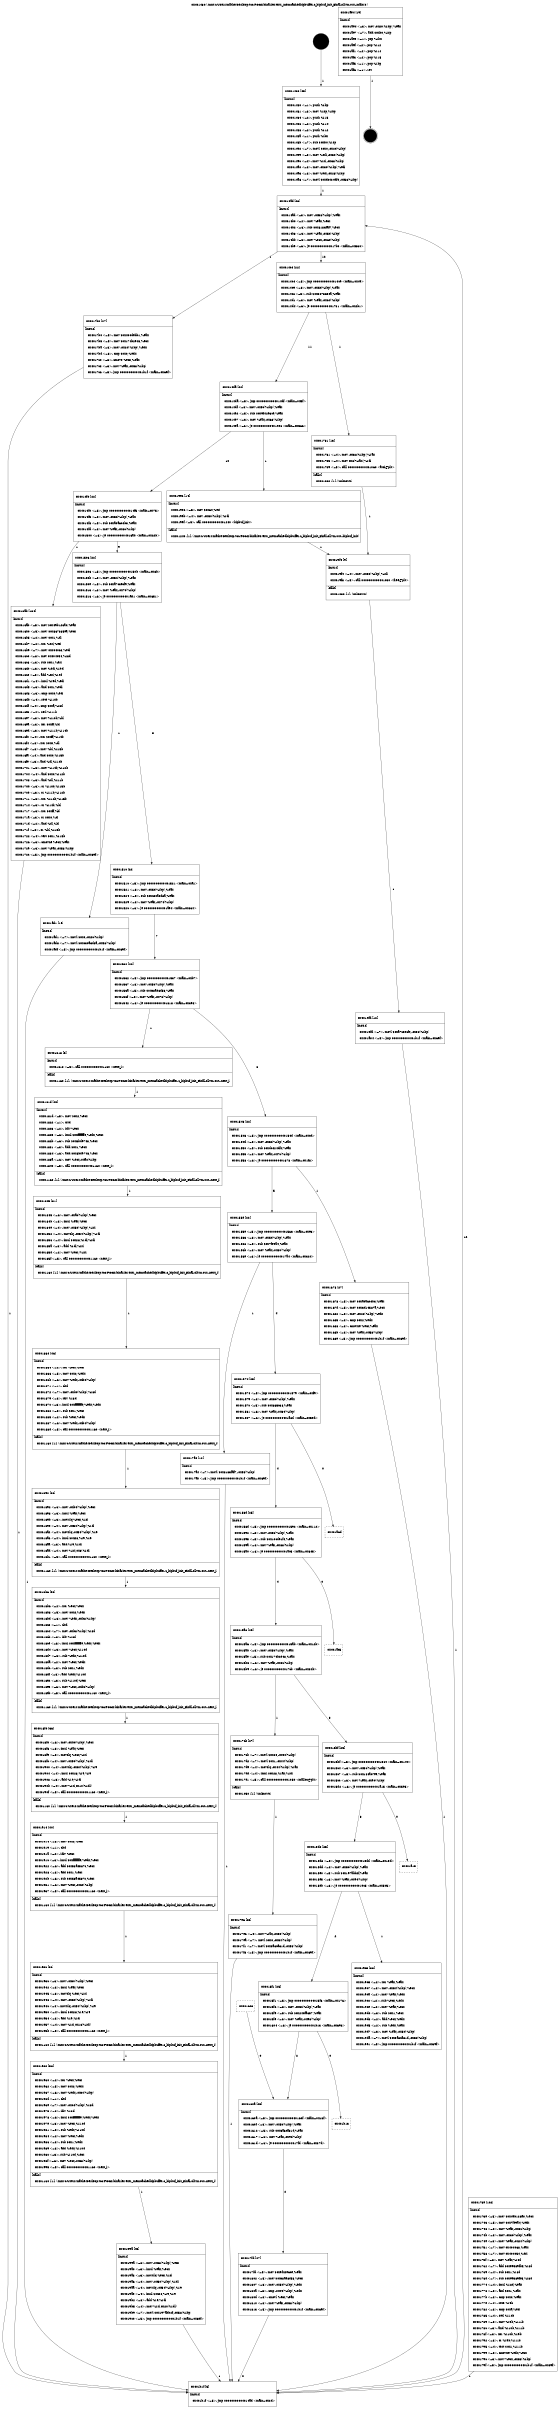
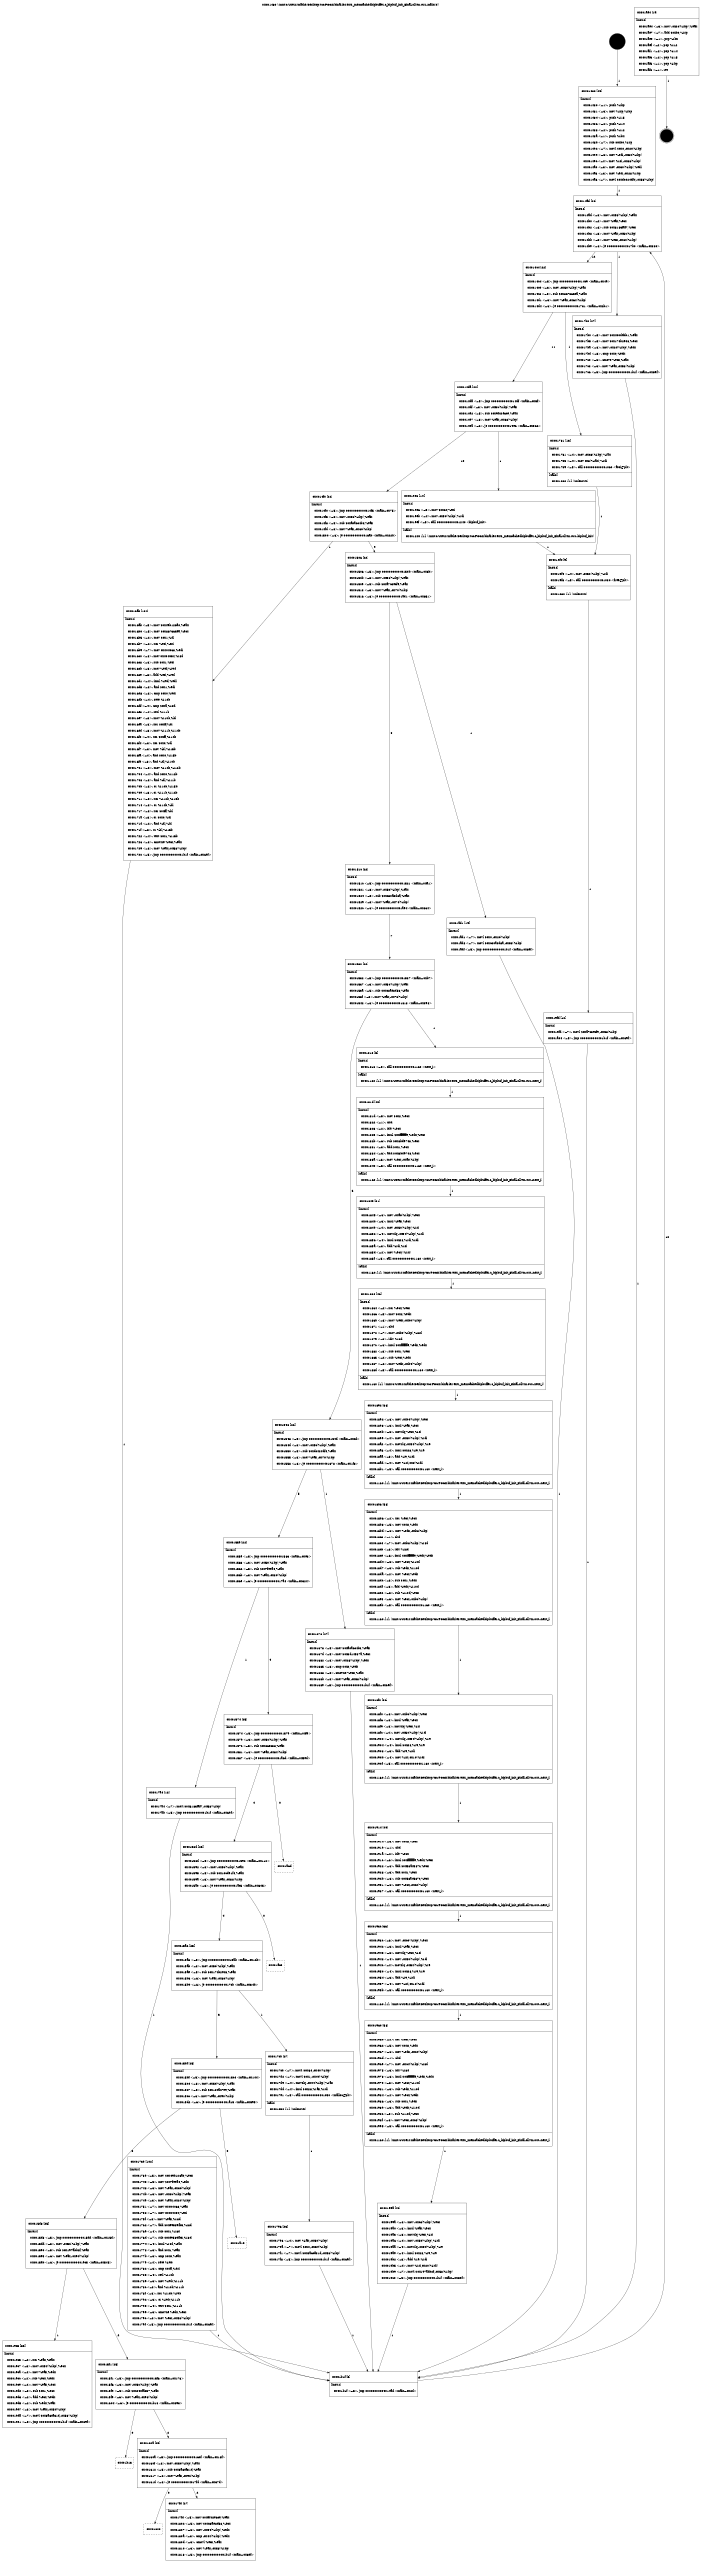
edge "0x401623" -> "0x40160a [25]": reversed
edge "0x4017fd [27]" -> "0x401b1f [5]": removed, label "2"
